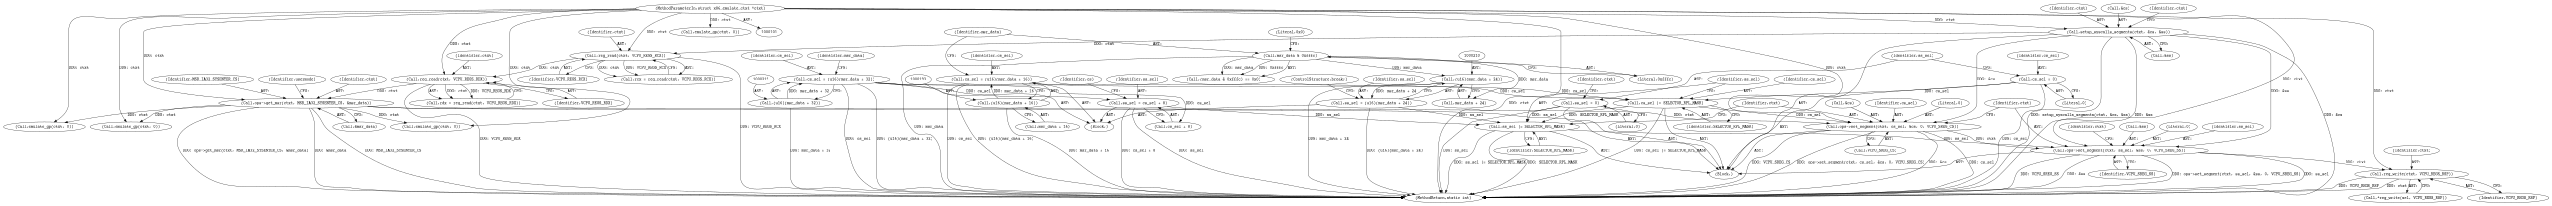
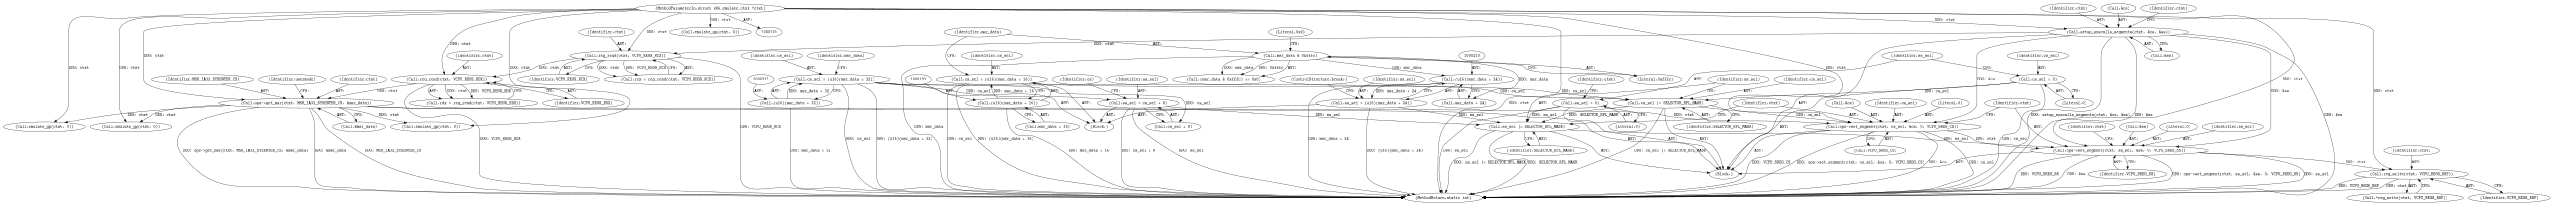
node "(Call,*reg_write(sel, VCPU_REGS_RSP))": label "(Call,*reg_write(sel, VCPU_REGS_RSP))" -> "(Call,*reg_write(ctxt, VCPU_REGS_RSP))"
